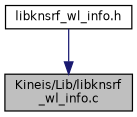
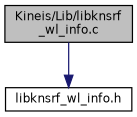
edge "libknsrf_wl_info.h" -> "Kineis/Lib/libknsrf _wl_info.c": reversed
